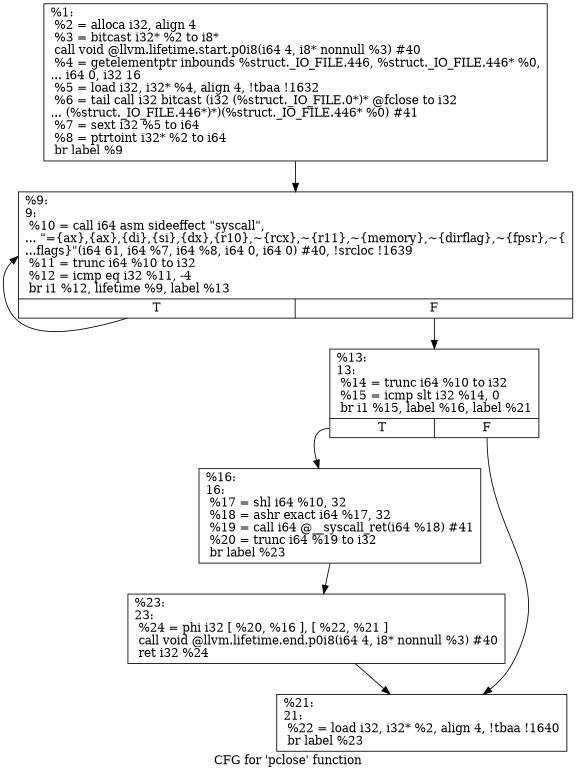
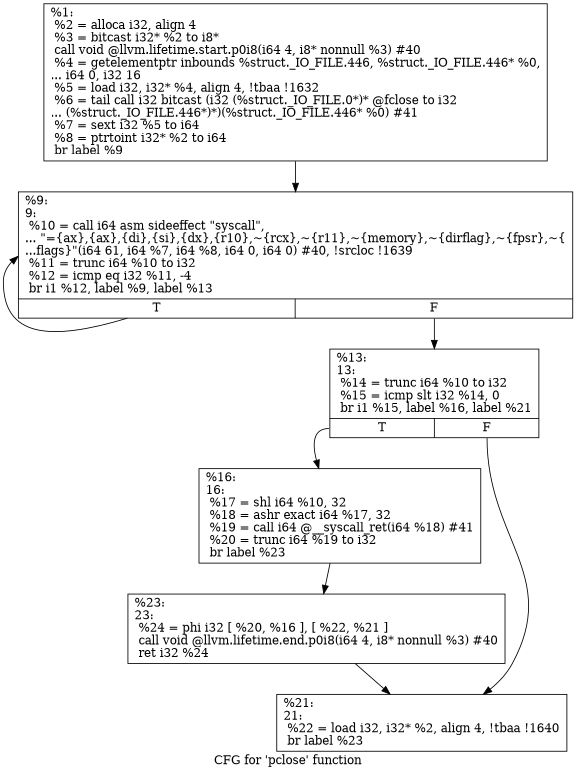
node "%9:": text "br i1 %12, lifetime %9, label %13" -> "br i1 %12, label %9, label %13"
